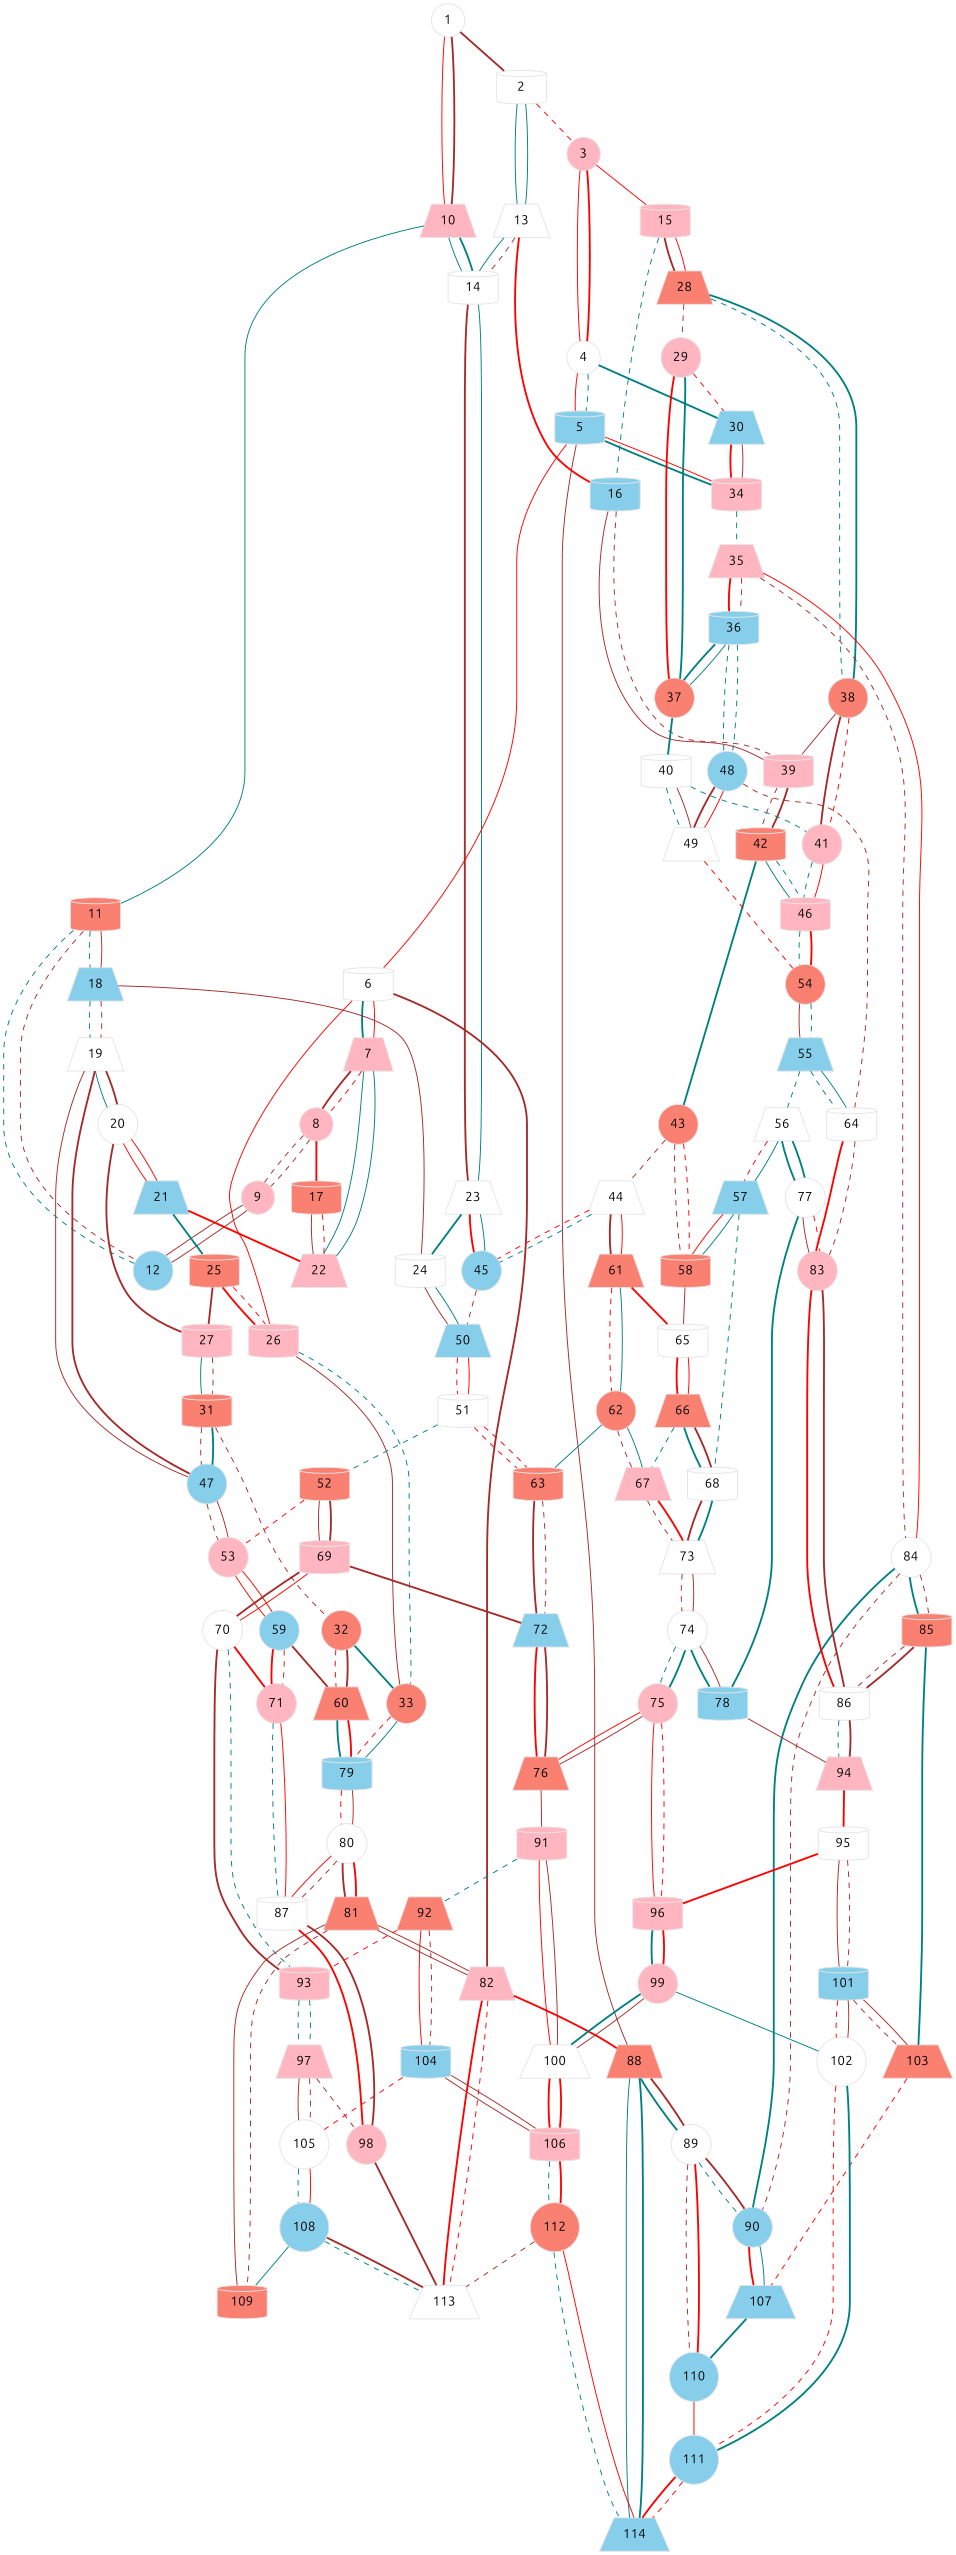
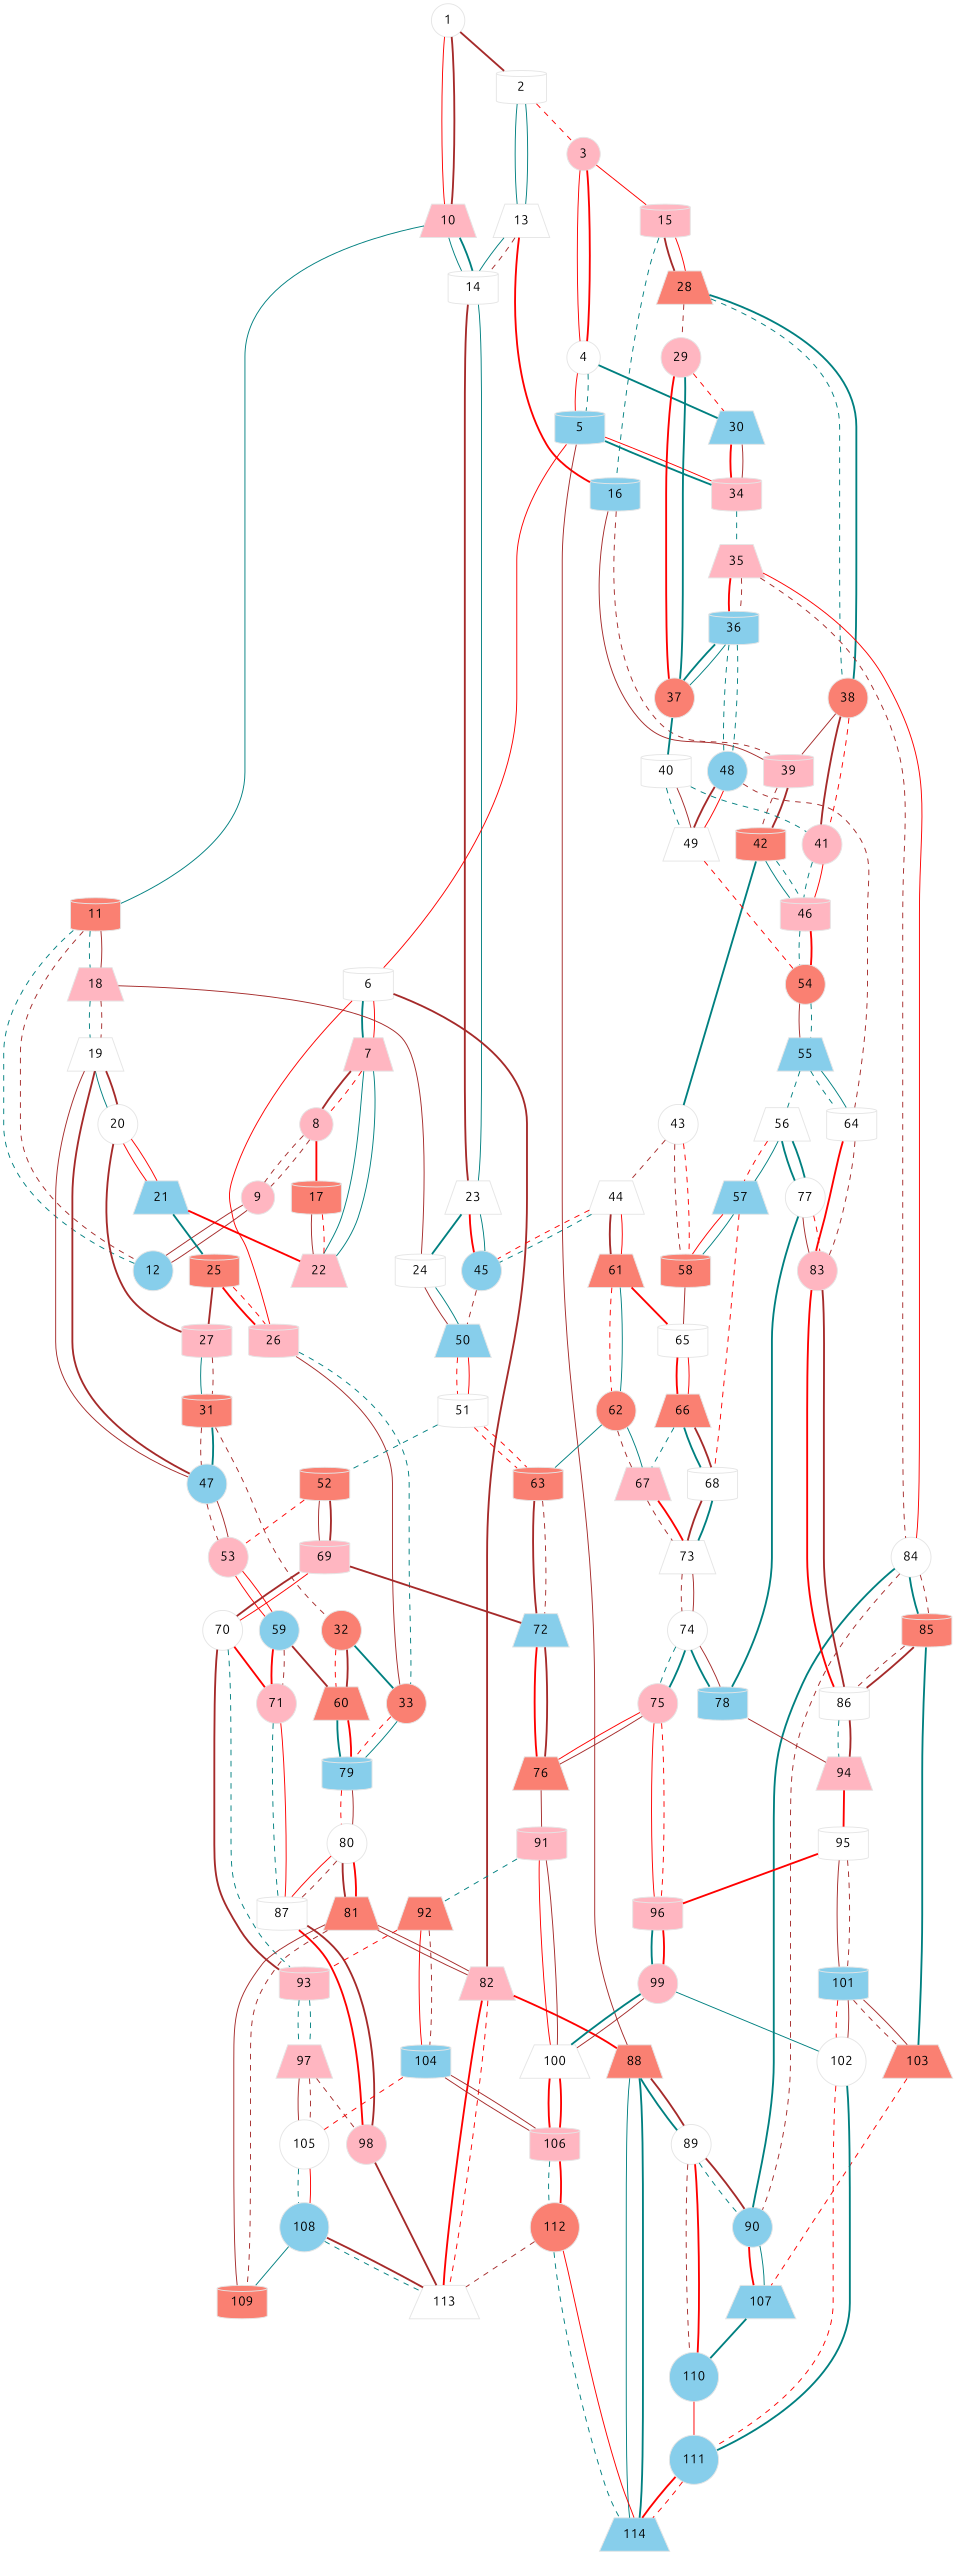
node "18": fillcolor skyblue -> lightpink
node "43": fillcolor salmon -> white
edge "57" -- "68": color teal -> red
